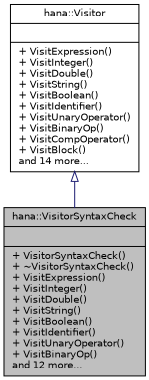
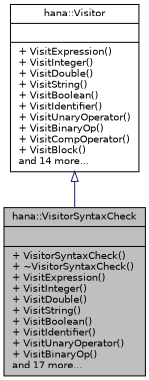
node "hana::VisitorSyntaxCheck": text "and 12 more..." -> "and 17 more..."
